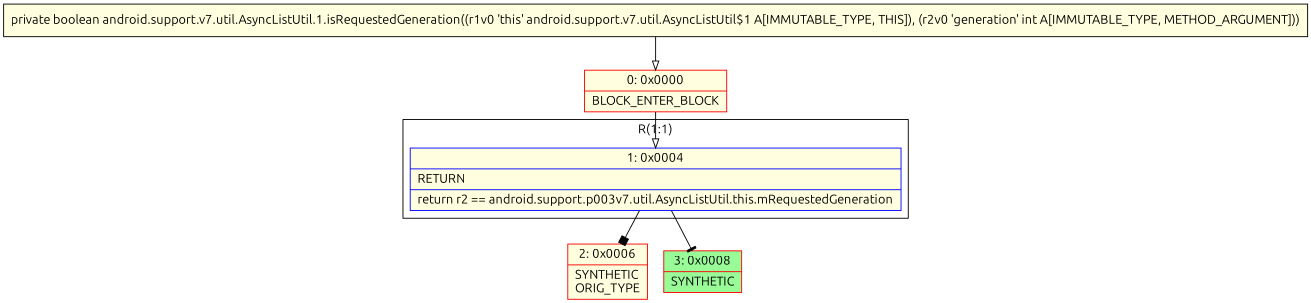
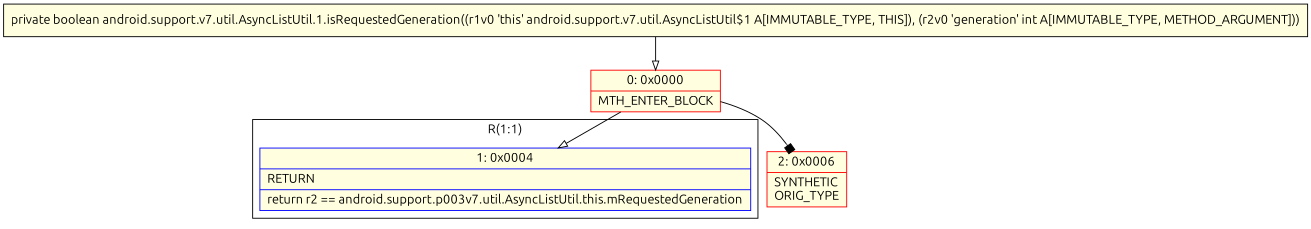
node "0: 0x0000": text "BLOCK_ENTER_BLOCK" -> "MTH_ENTER_BLOCK"
edge "1: 0x0004" -> "2: 0x0006": now "0: 0x0000" -> "2: 0x0006"
node "3: 0x0008": removed
